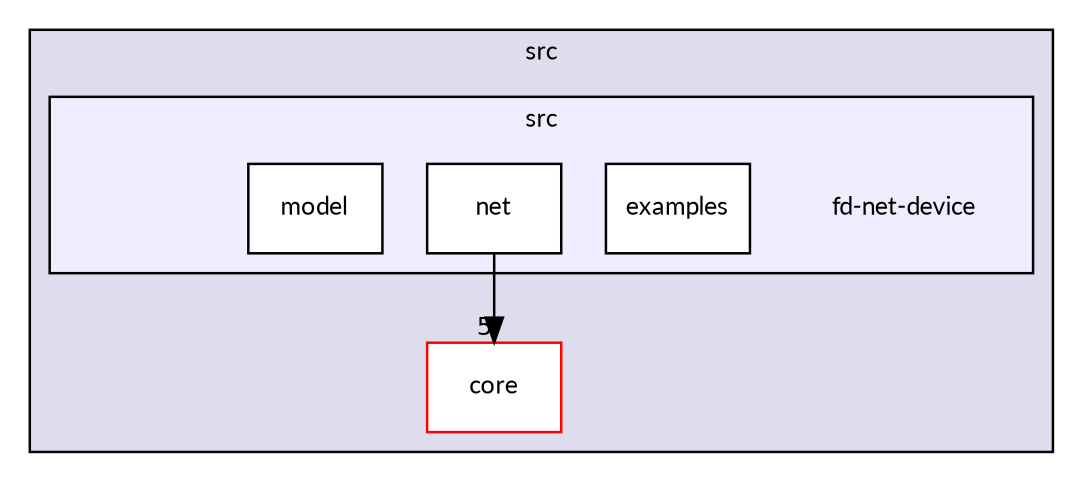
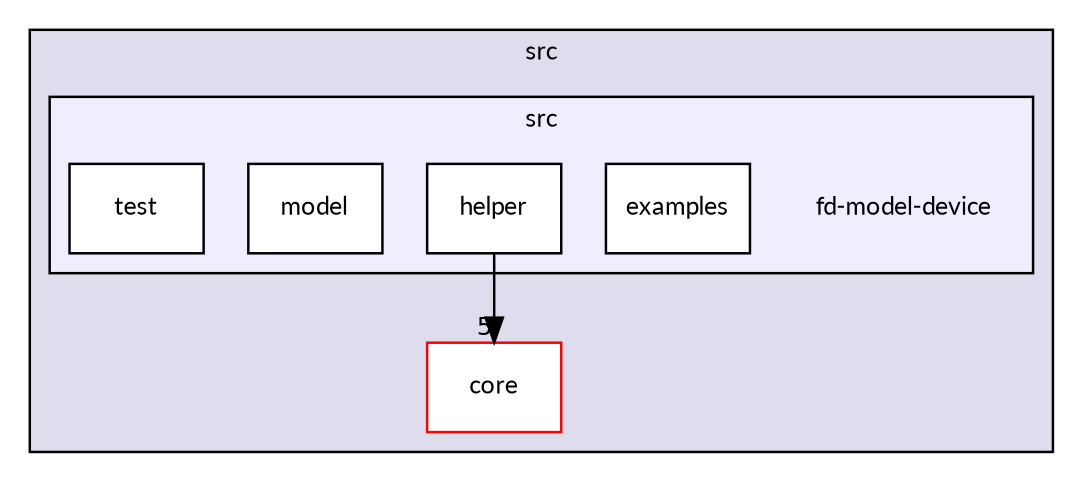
node "test": added
node "net": label "net" -> "helper"
node "fd-net-device": label "fd-net-device" -> "fd-model-device"
